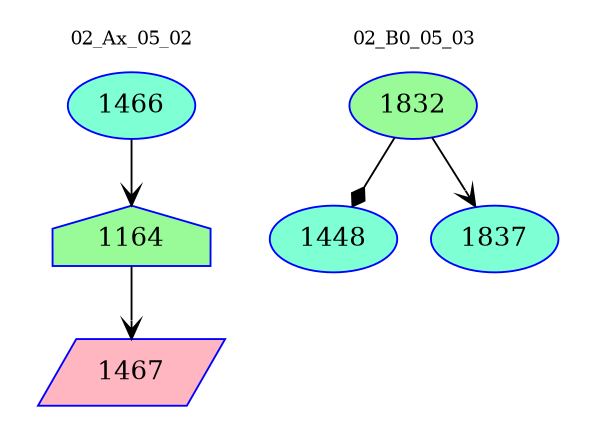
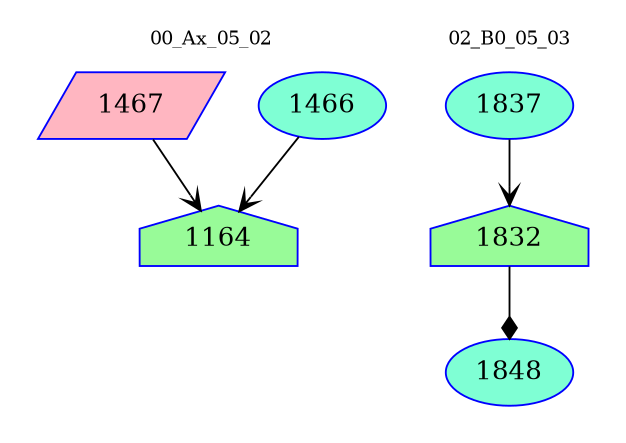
cluster "02_Ax_05_02": label "02_Ax_05_02" -> "00_Ax_05_02"
node "1832": shape ellipse -> house
edge "1832" -> "1837": reversed
node "1448": label "1448" -> "1848"
edge "1164" -> "1467": reversed
